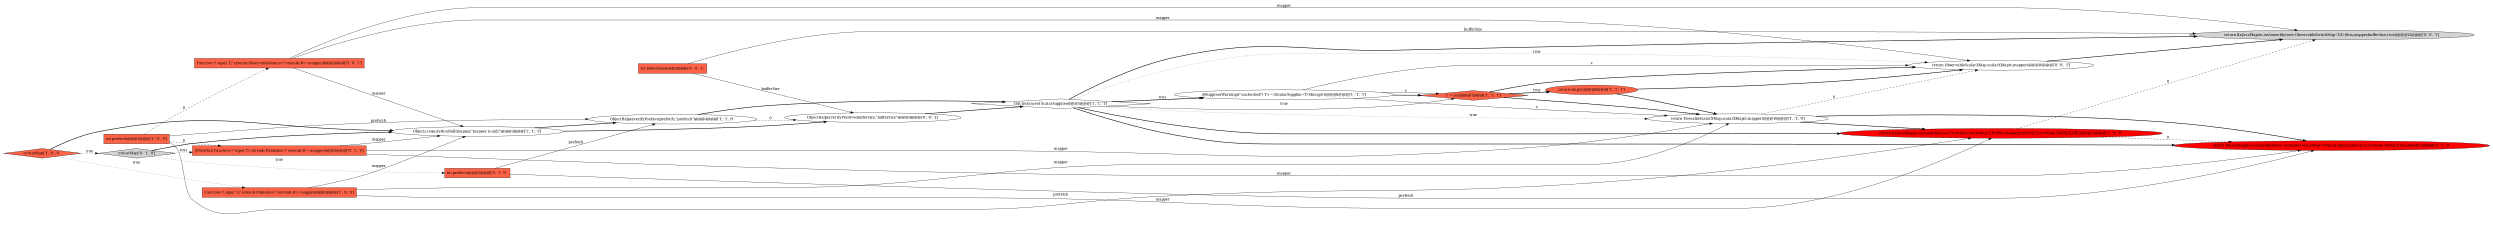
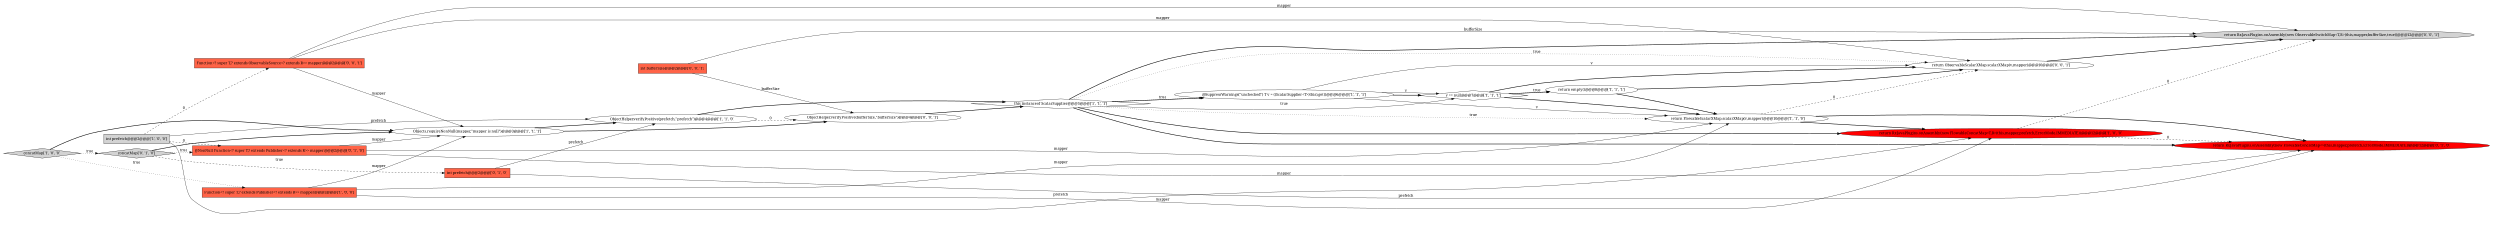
node "return empty()@@@8@@@['1', '1', '1']": fillcolor tomato -> white
node "v == null@@@7@@@['1', '1', '1']": fillcolor tomato -> white
node "int prefetch@@@2@@@['1', '0', '0']": fillcolor tomato -> lightgray
node "concatMap['1', '0', '0']": fillcolor tomato -> lightgray
edge "concatMap['0', '1', '0']" -> "int prefetch@@@2@@@['0', '1', '0']": style dotted -> dashed
